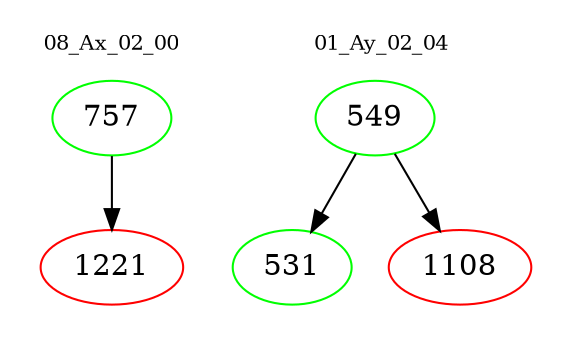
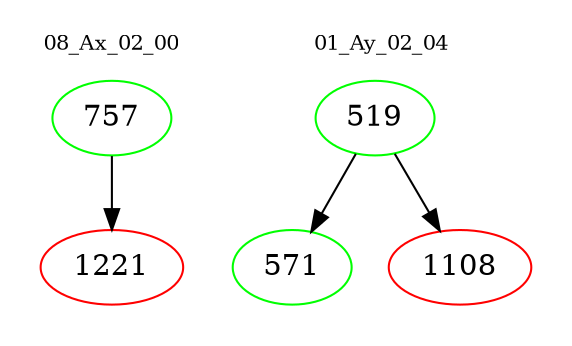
node "549": label "549" -> "519"
node "531": label "531" -> "571"
